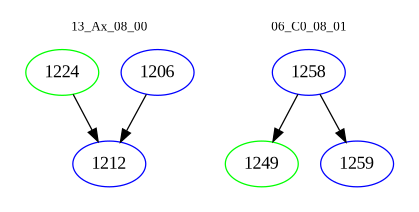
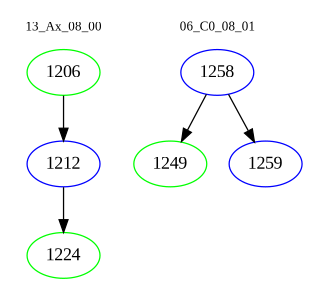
node "1206": color blue -> green
edge "1224" -> "1212": reversed
